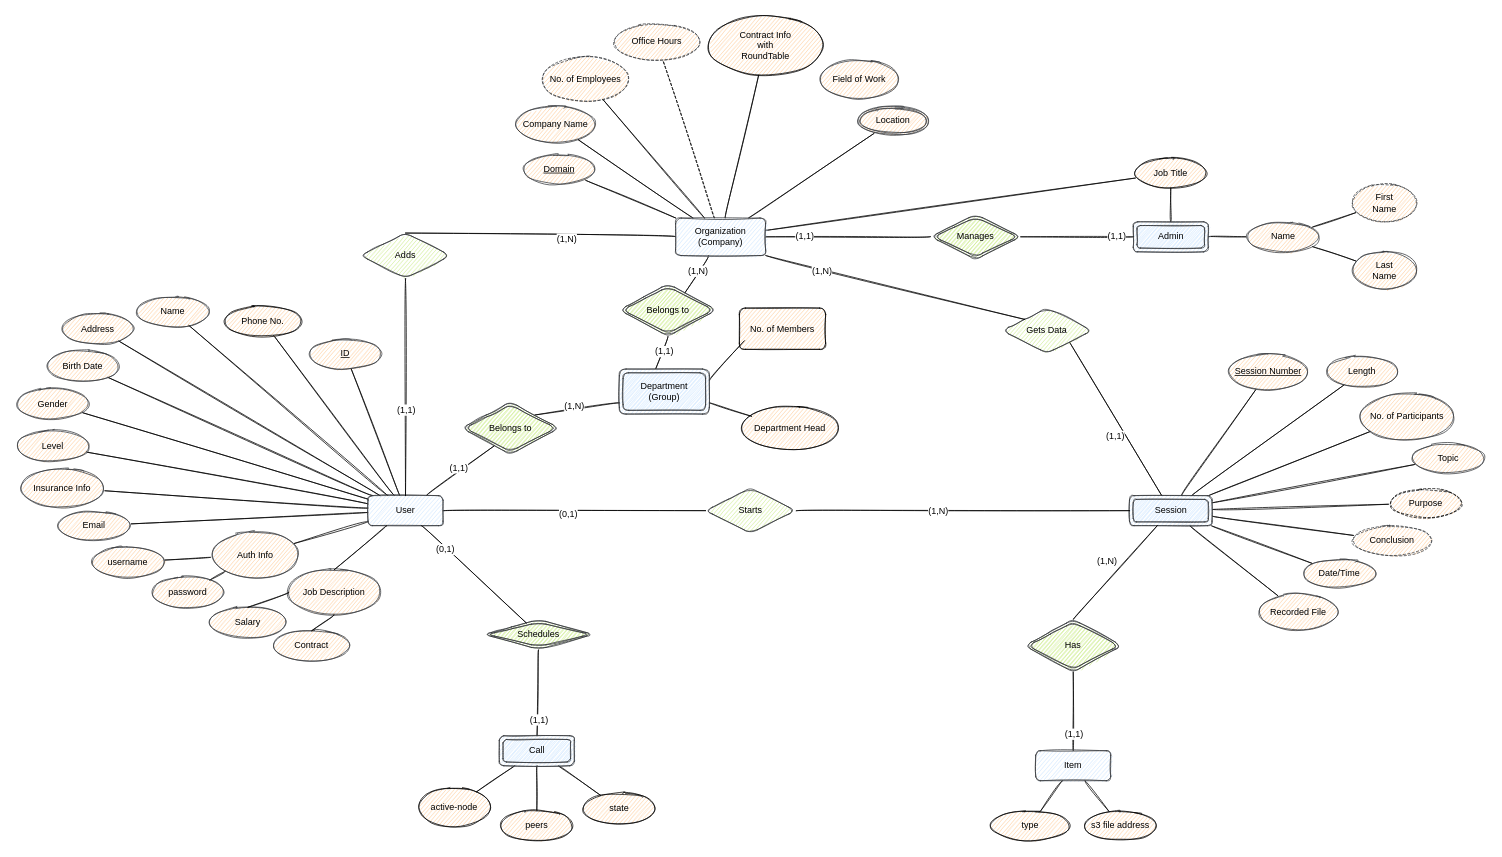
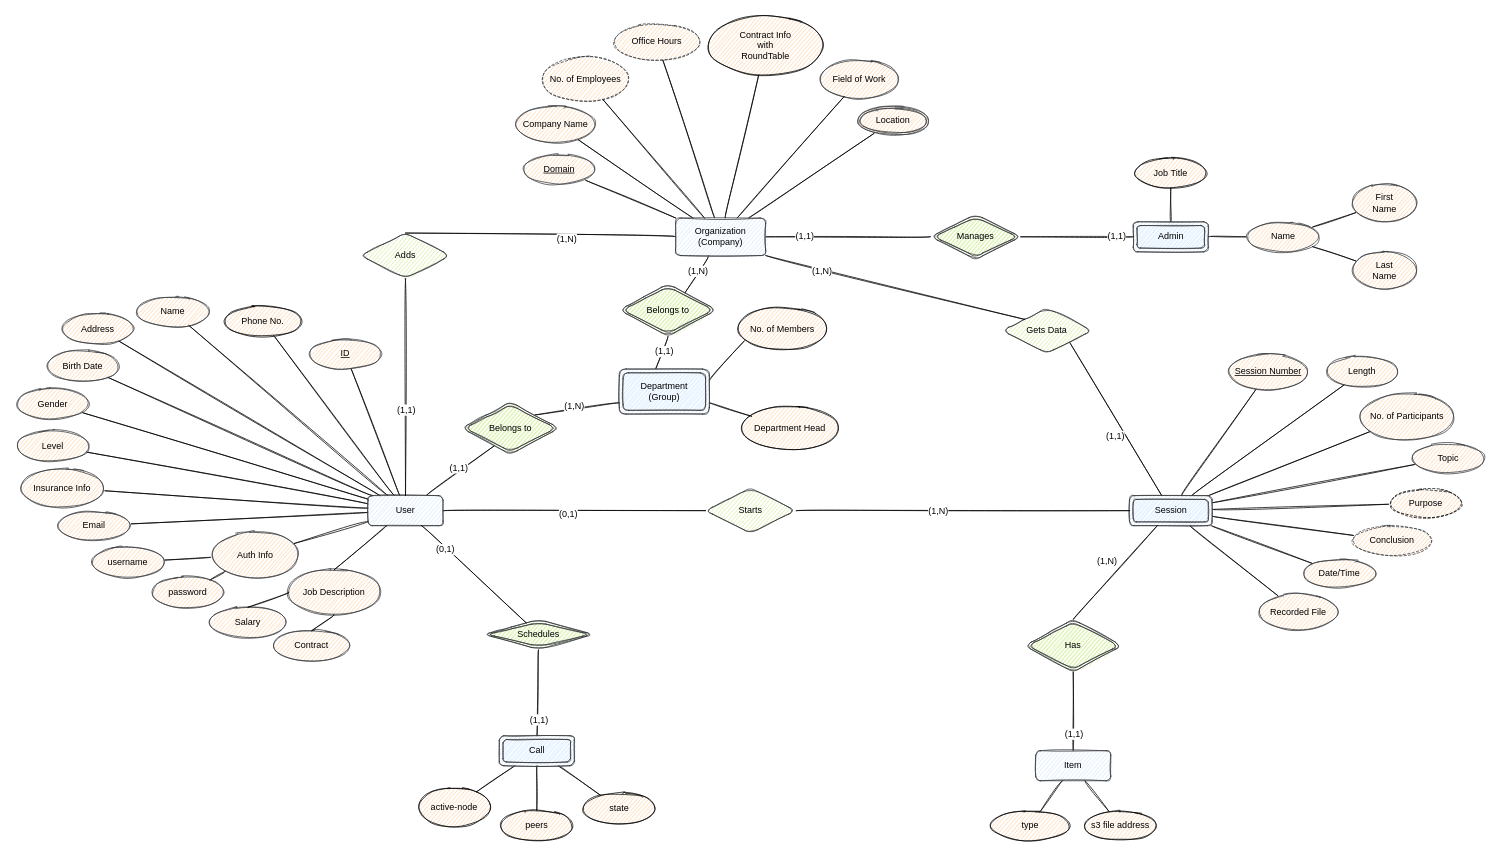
edge "Office Hours" -- "Organization (Company)": style dashed -> solid
node "First Name": style dashed -> solid
edge "Job Title" -- "Organization (Company)": now "Field of Work" -- "Organization (Company)"
node "No. of Members": shape rounded rectangle -> ellipse
